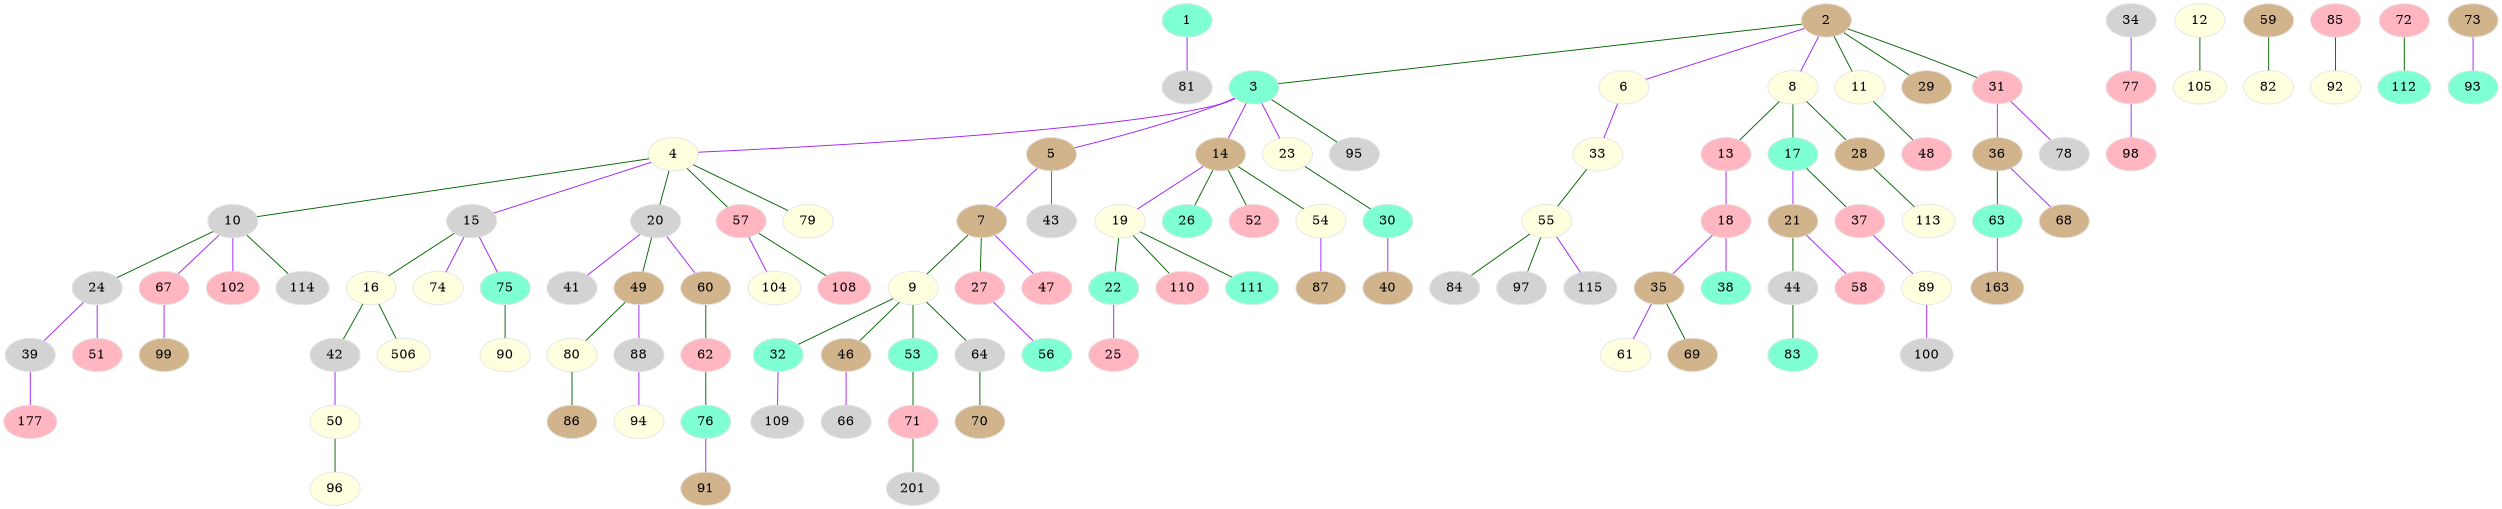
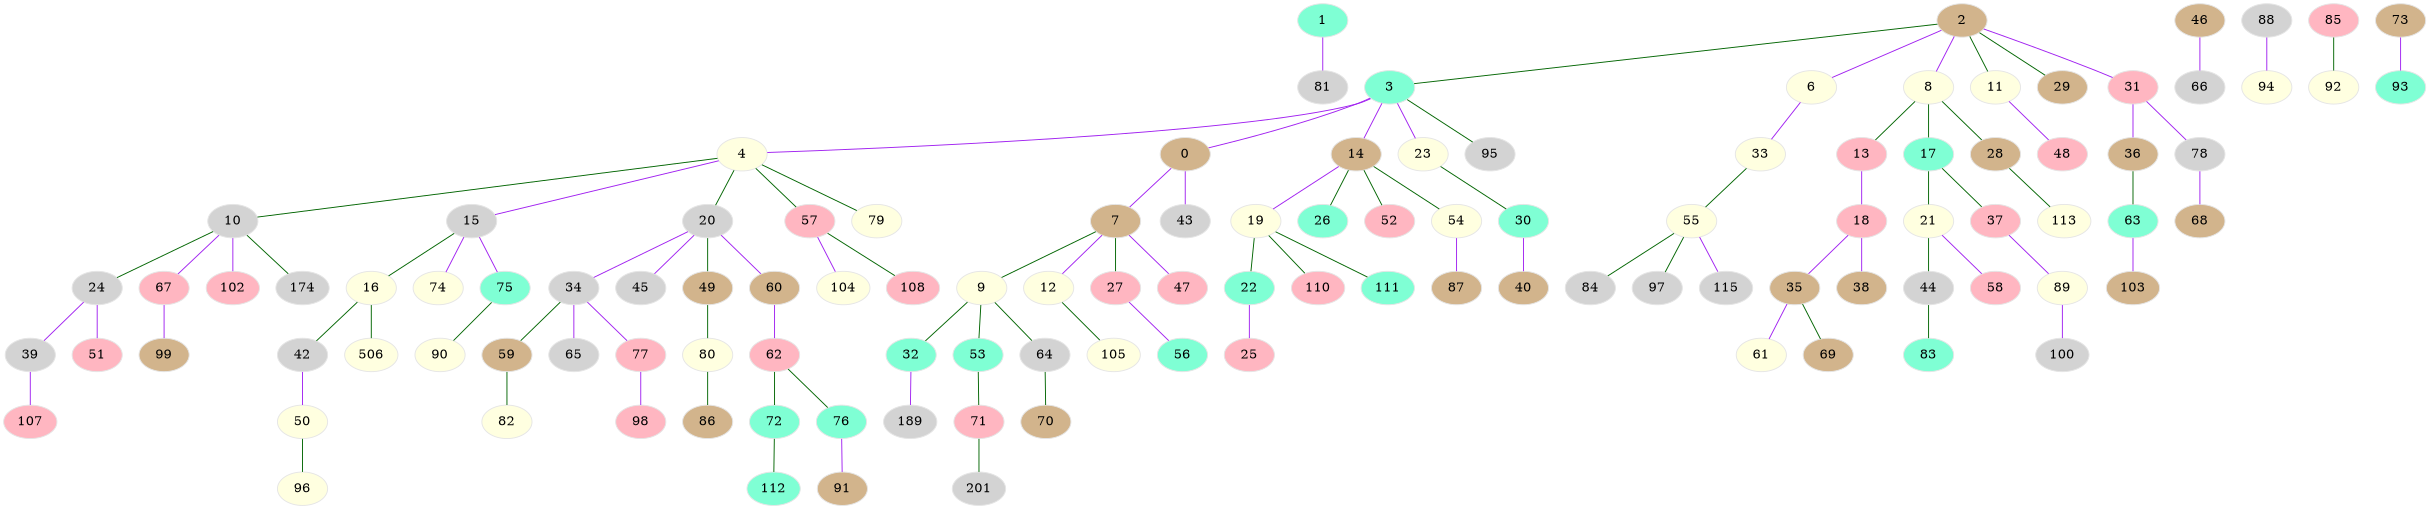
node "72": fillcolor lightpink -> aquamarine
edge "2" -- "31": color darkgreen -> purple
edge "11" -- "48": color darkgreen -> purple
node "5": label "5" -> "0"
edge "17" -- "21": color purple -> darkgreen
edge "36" -- "68": now "78" -- "68"
node "21": fillcolor tan -> lightyellow
edge "7" -- "12": added
edge "20" -- "34": added
node "114": label "114" -> "174"
node "41": label "41" -> "45"
node "38": fillcolor aquamarine -> tan
node "163": label "163" -> "103"
edge "34" -- "59": added
edge "9" -- "46": removed
edge "49" -- "88": removed
edge "60" -- "62": color darkgreen -> purple
node "65": added
edge "62" -- "72": added
node "177": label "177" -> "107"
node "109": label "109" -> "189"
